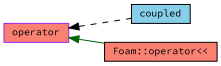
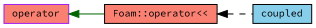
edge "coupled" -> "operator": now "coupled" -> "Foam::operator<<"
